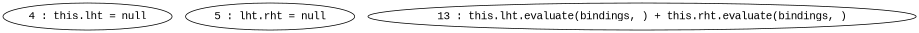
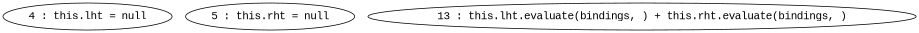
node "5 : lht.rht = null": label "5 : lht.rht = null" -> "5 : this.rht = null"
